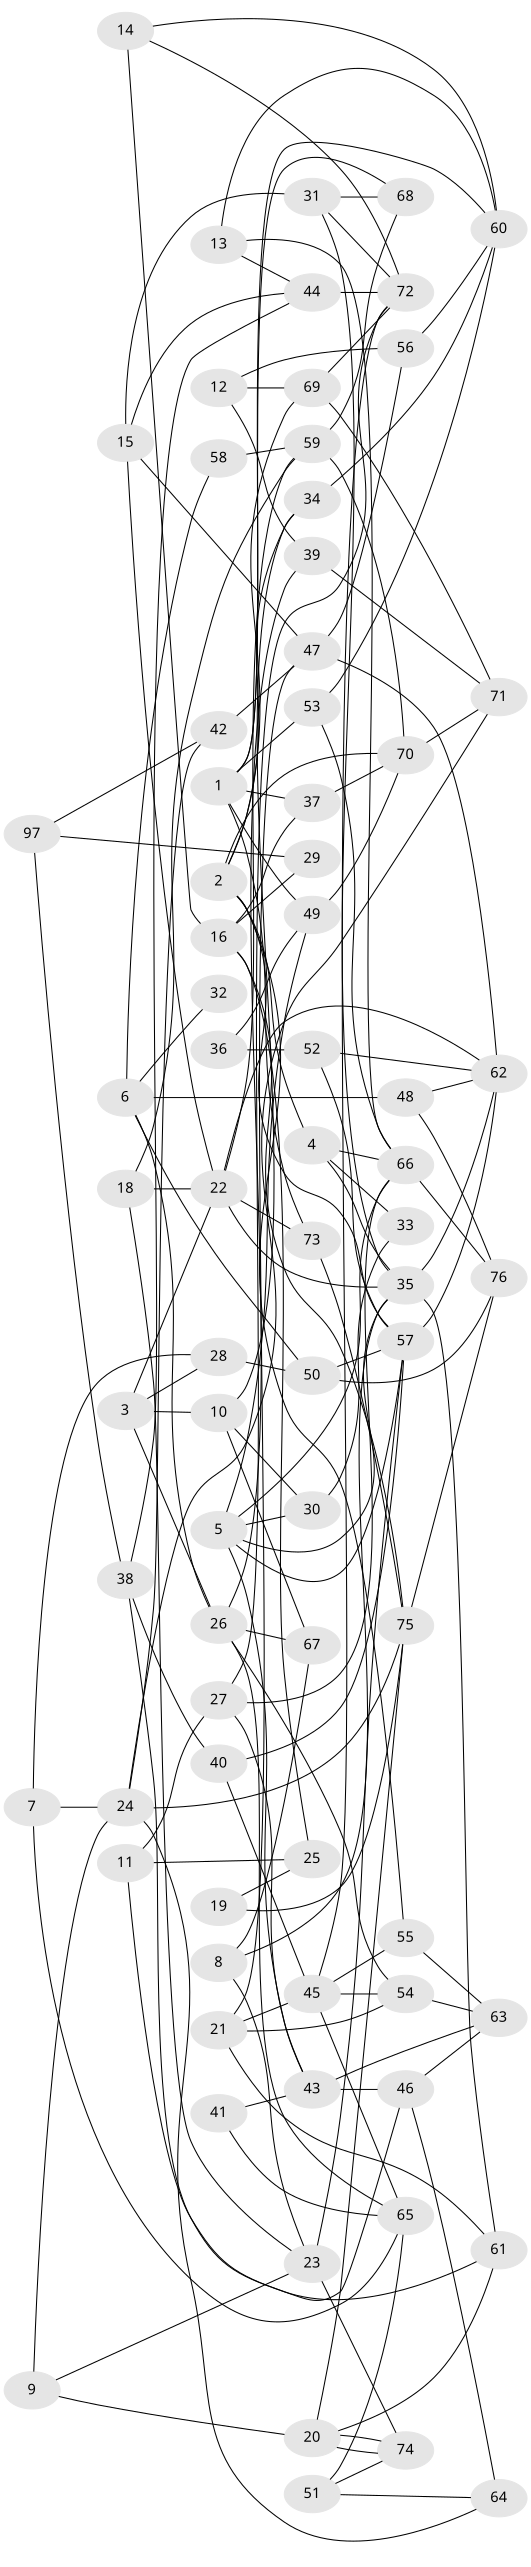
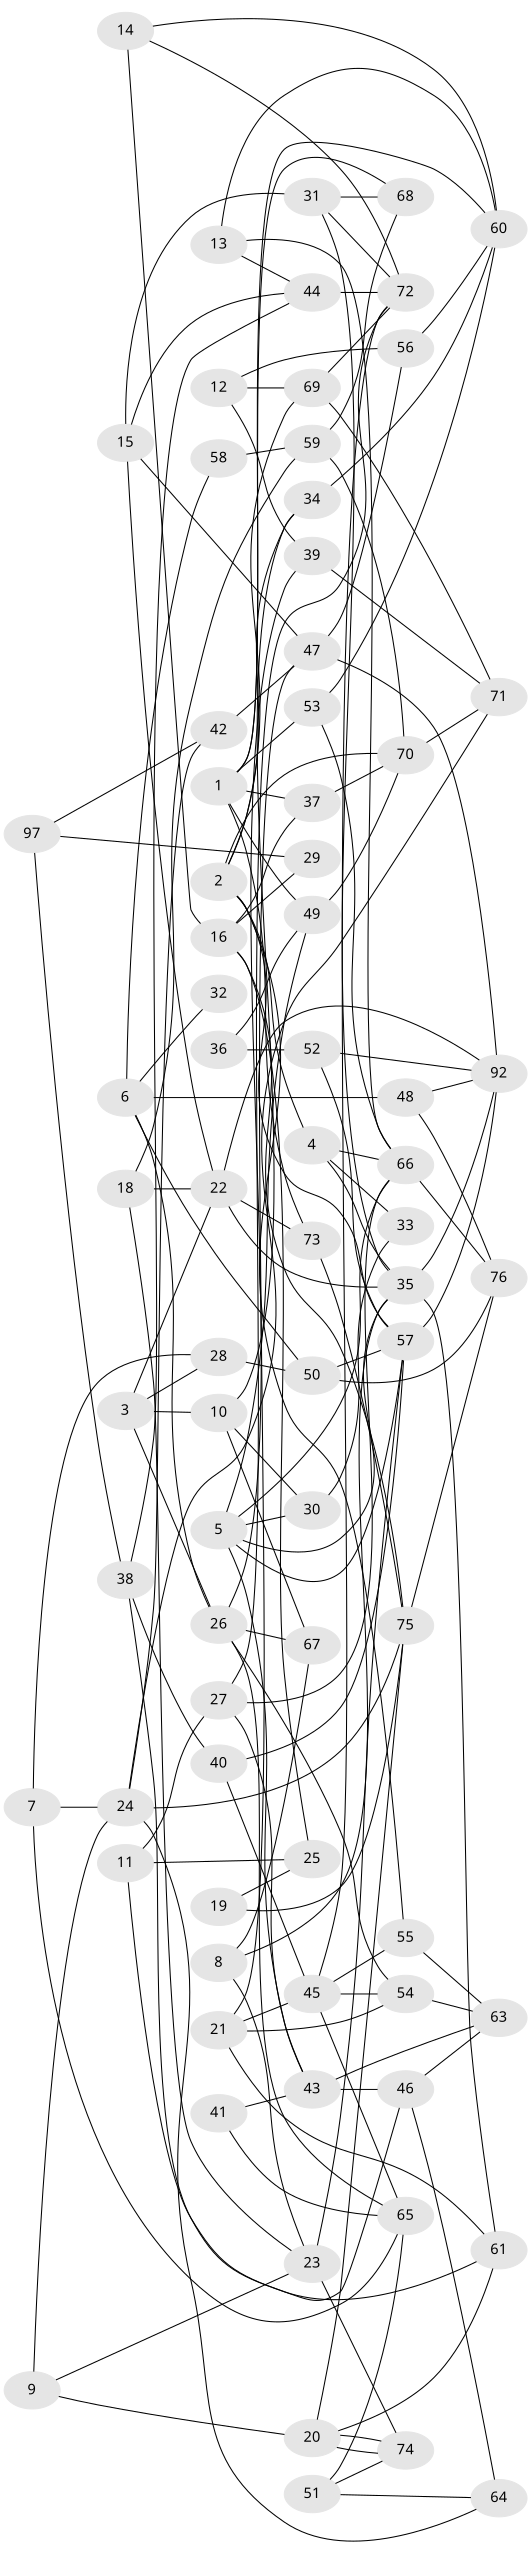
edge "59" -- "22": removed
node "62": label "62" -> "92"
